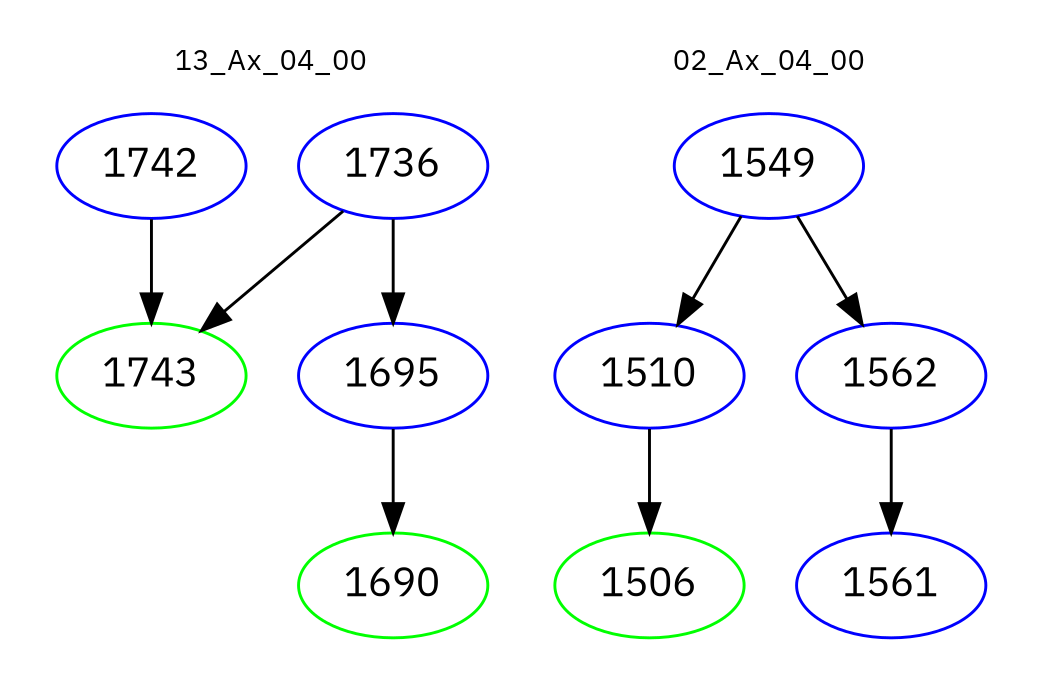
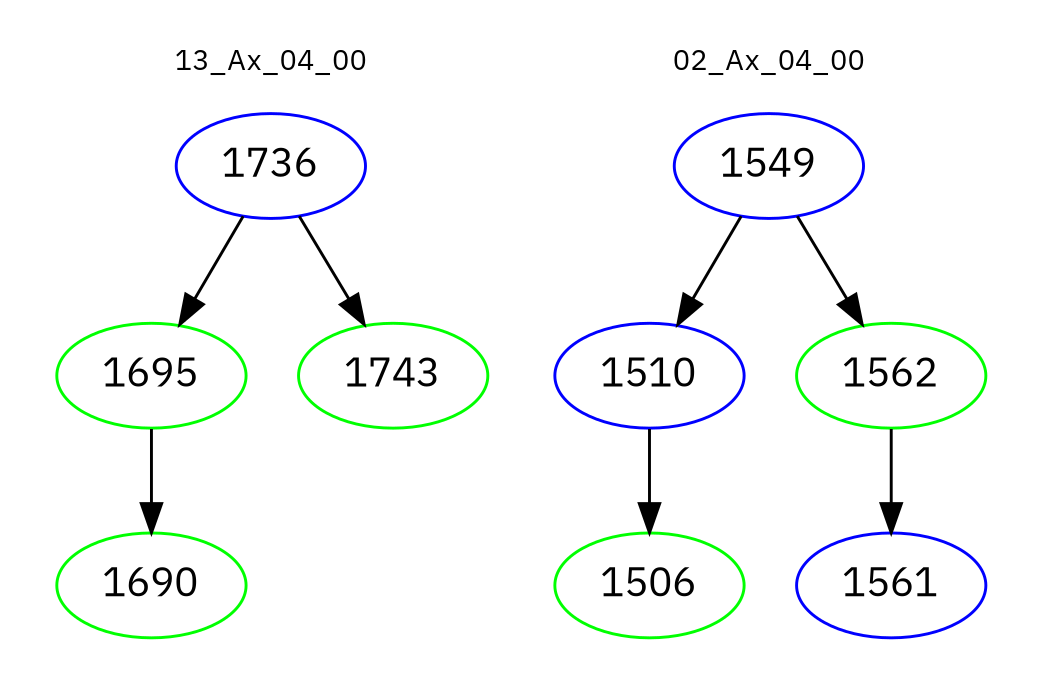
node "1742": removed
node "1695": color blue -> green
node "1562": color blue -> green
